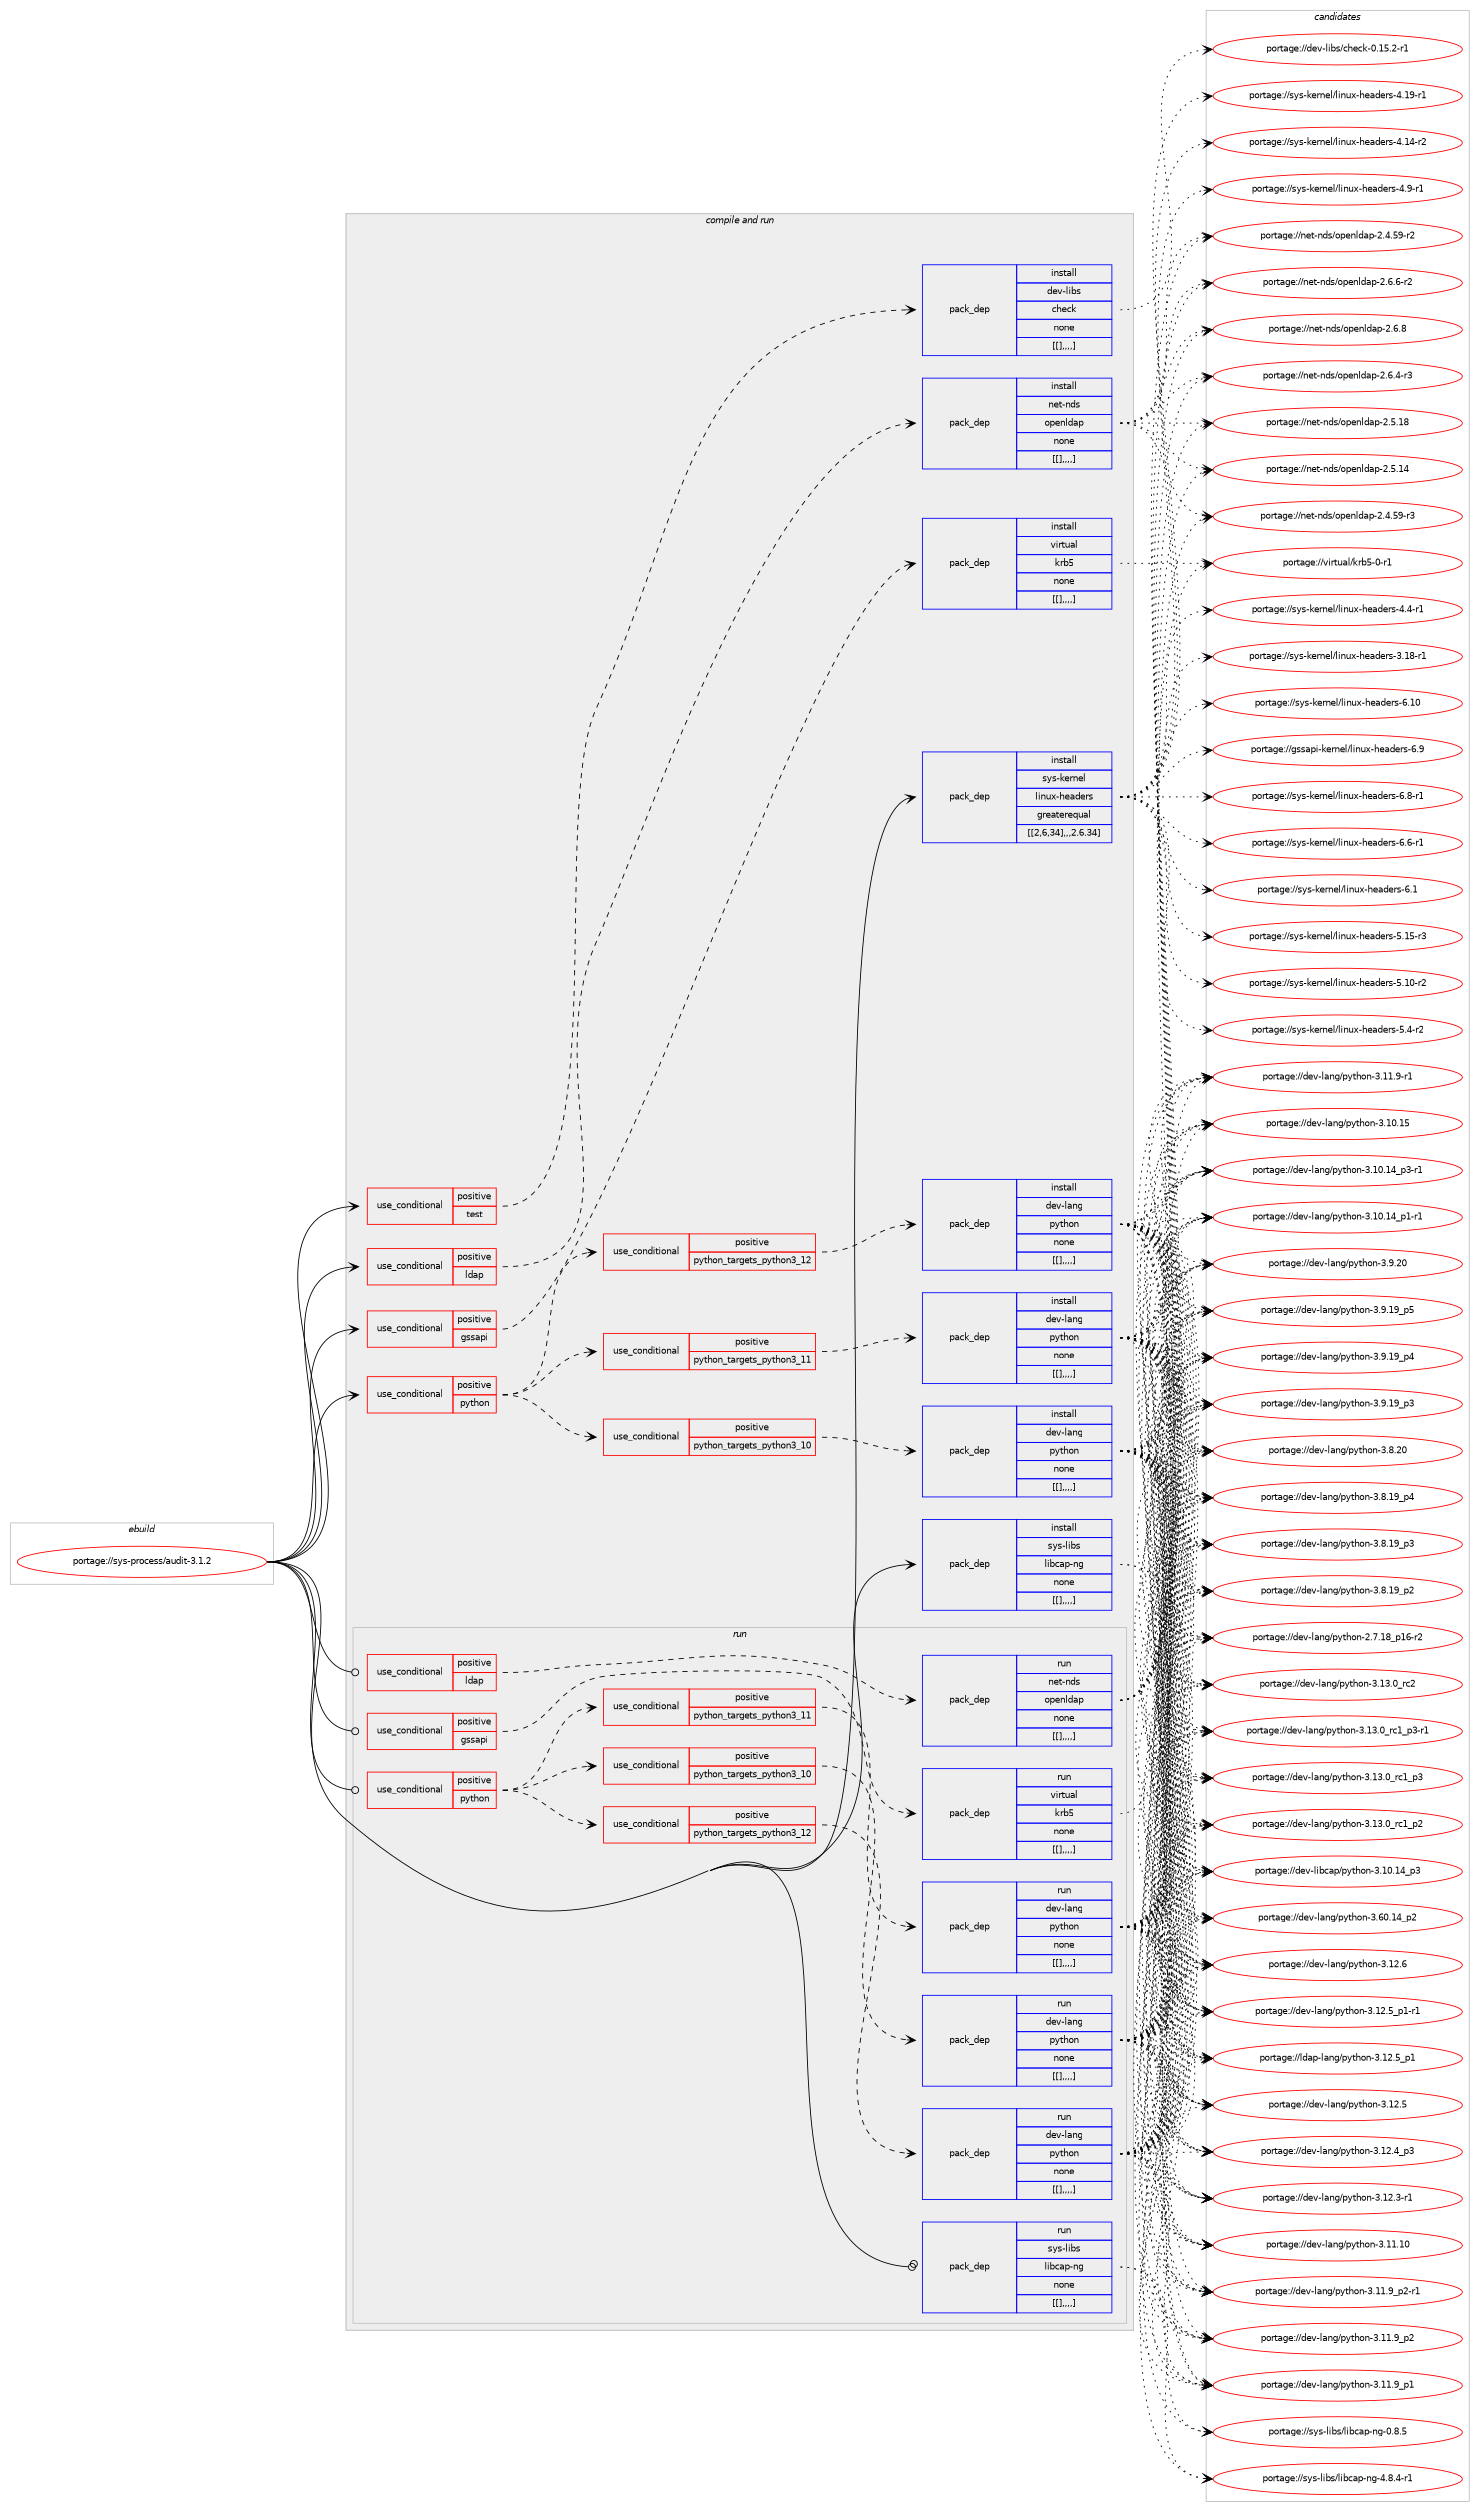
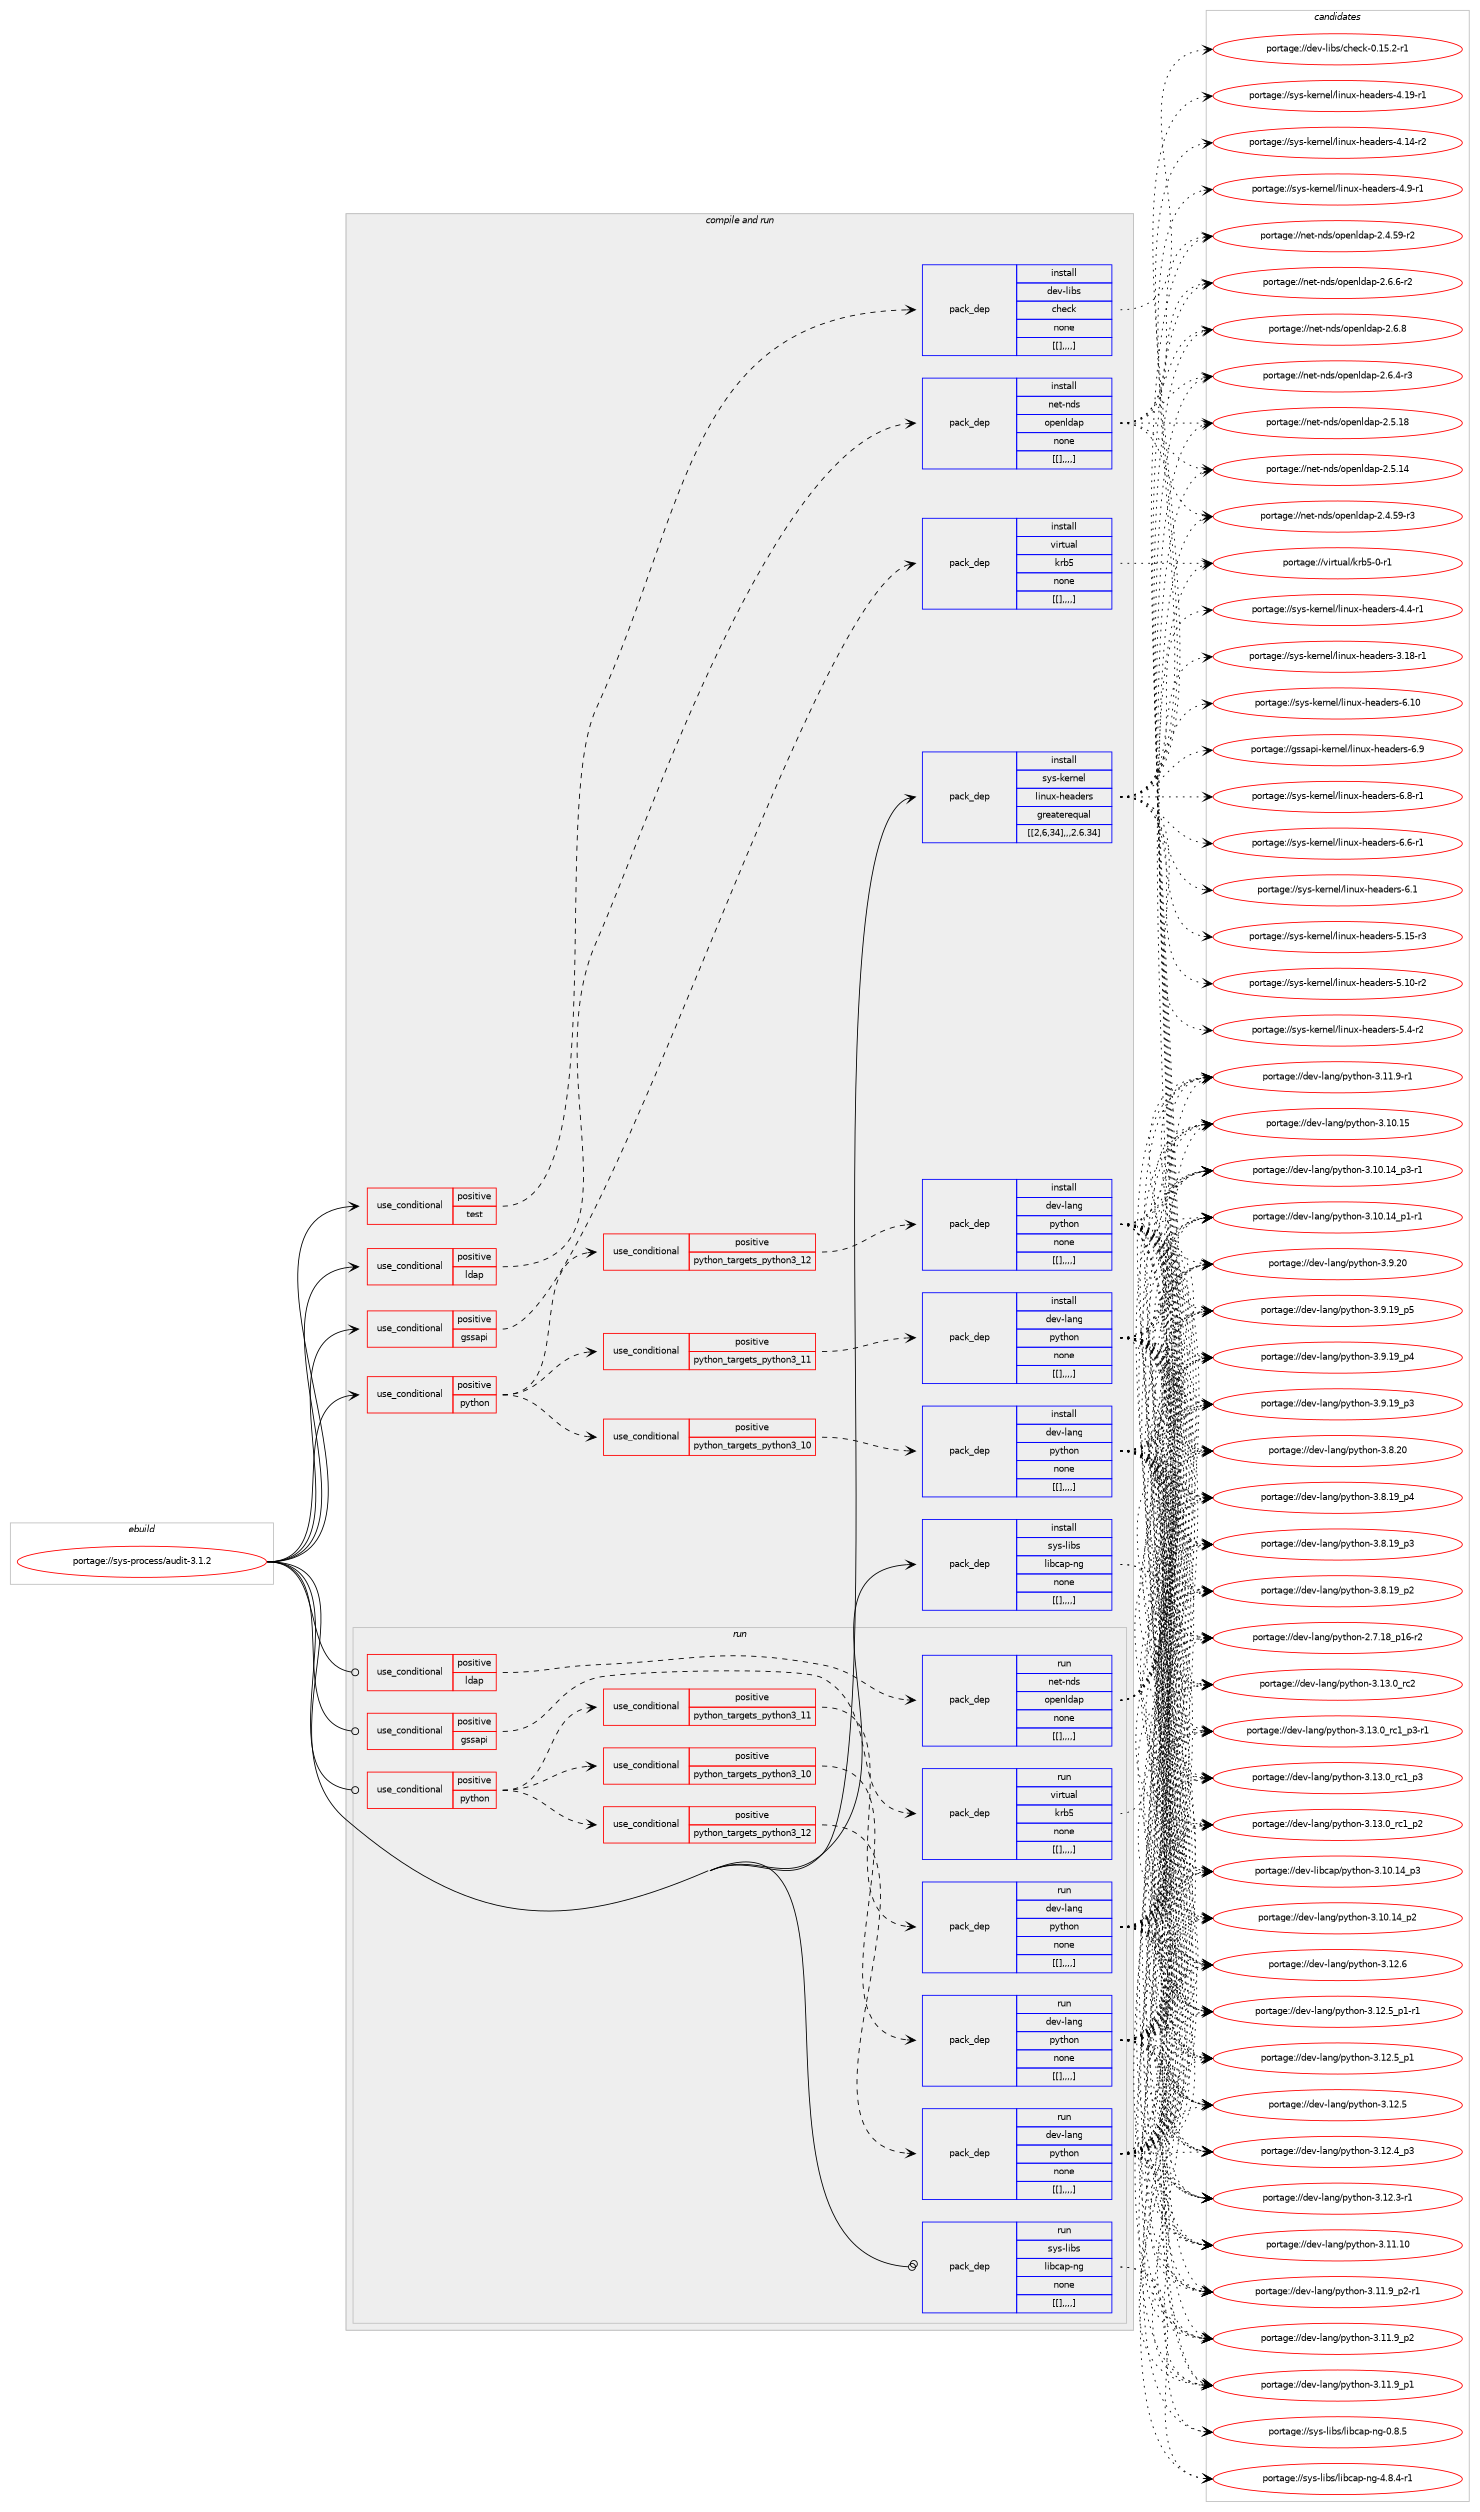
node "portage://dev-lang/python-3.60.14_p2": label "portage://dev-lang/python-3.60.14_p2" -> "portage://dev-lang/python-3.10.14_p2"
node "portage://ldap-lang/python-3.12.5_p1": label "portage://ldap-lang/python-3.12.5_p1" -> "portage://dev-lang/python-3.12.5_p1"
